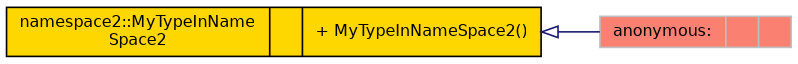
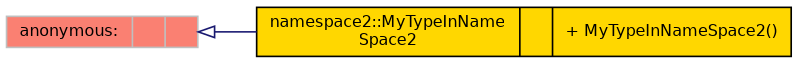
edge "anonymous:" -> "namespace2::MyTypeInName": reversed
